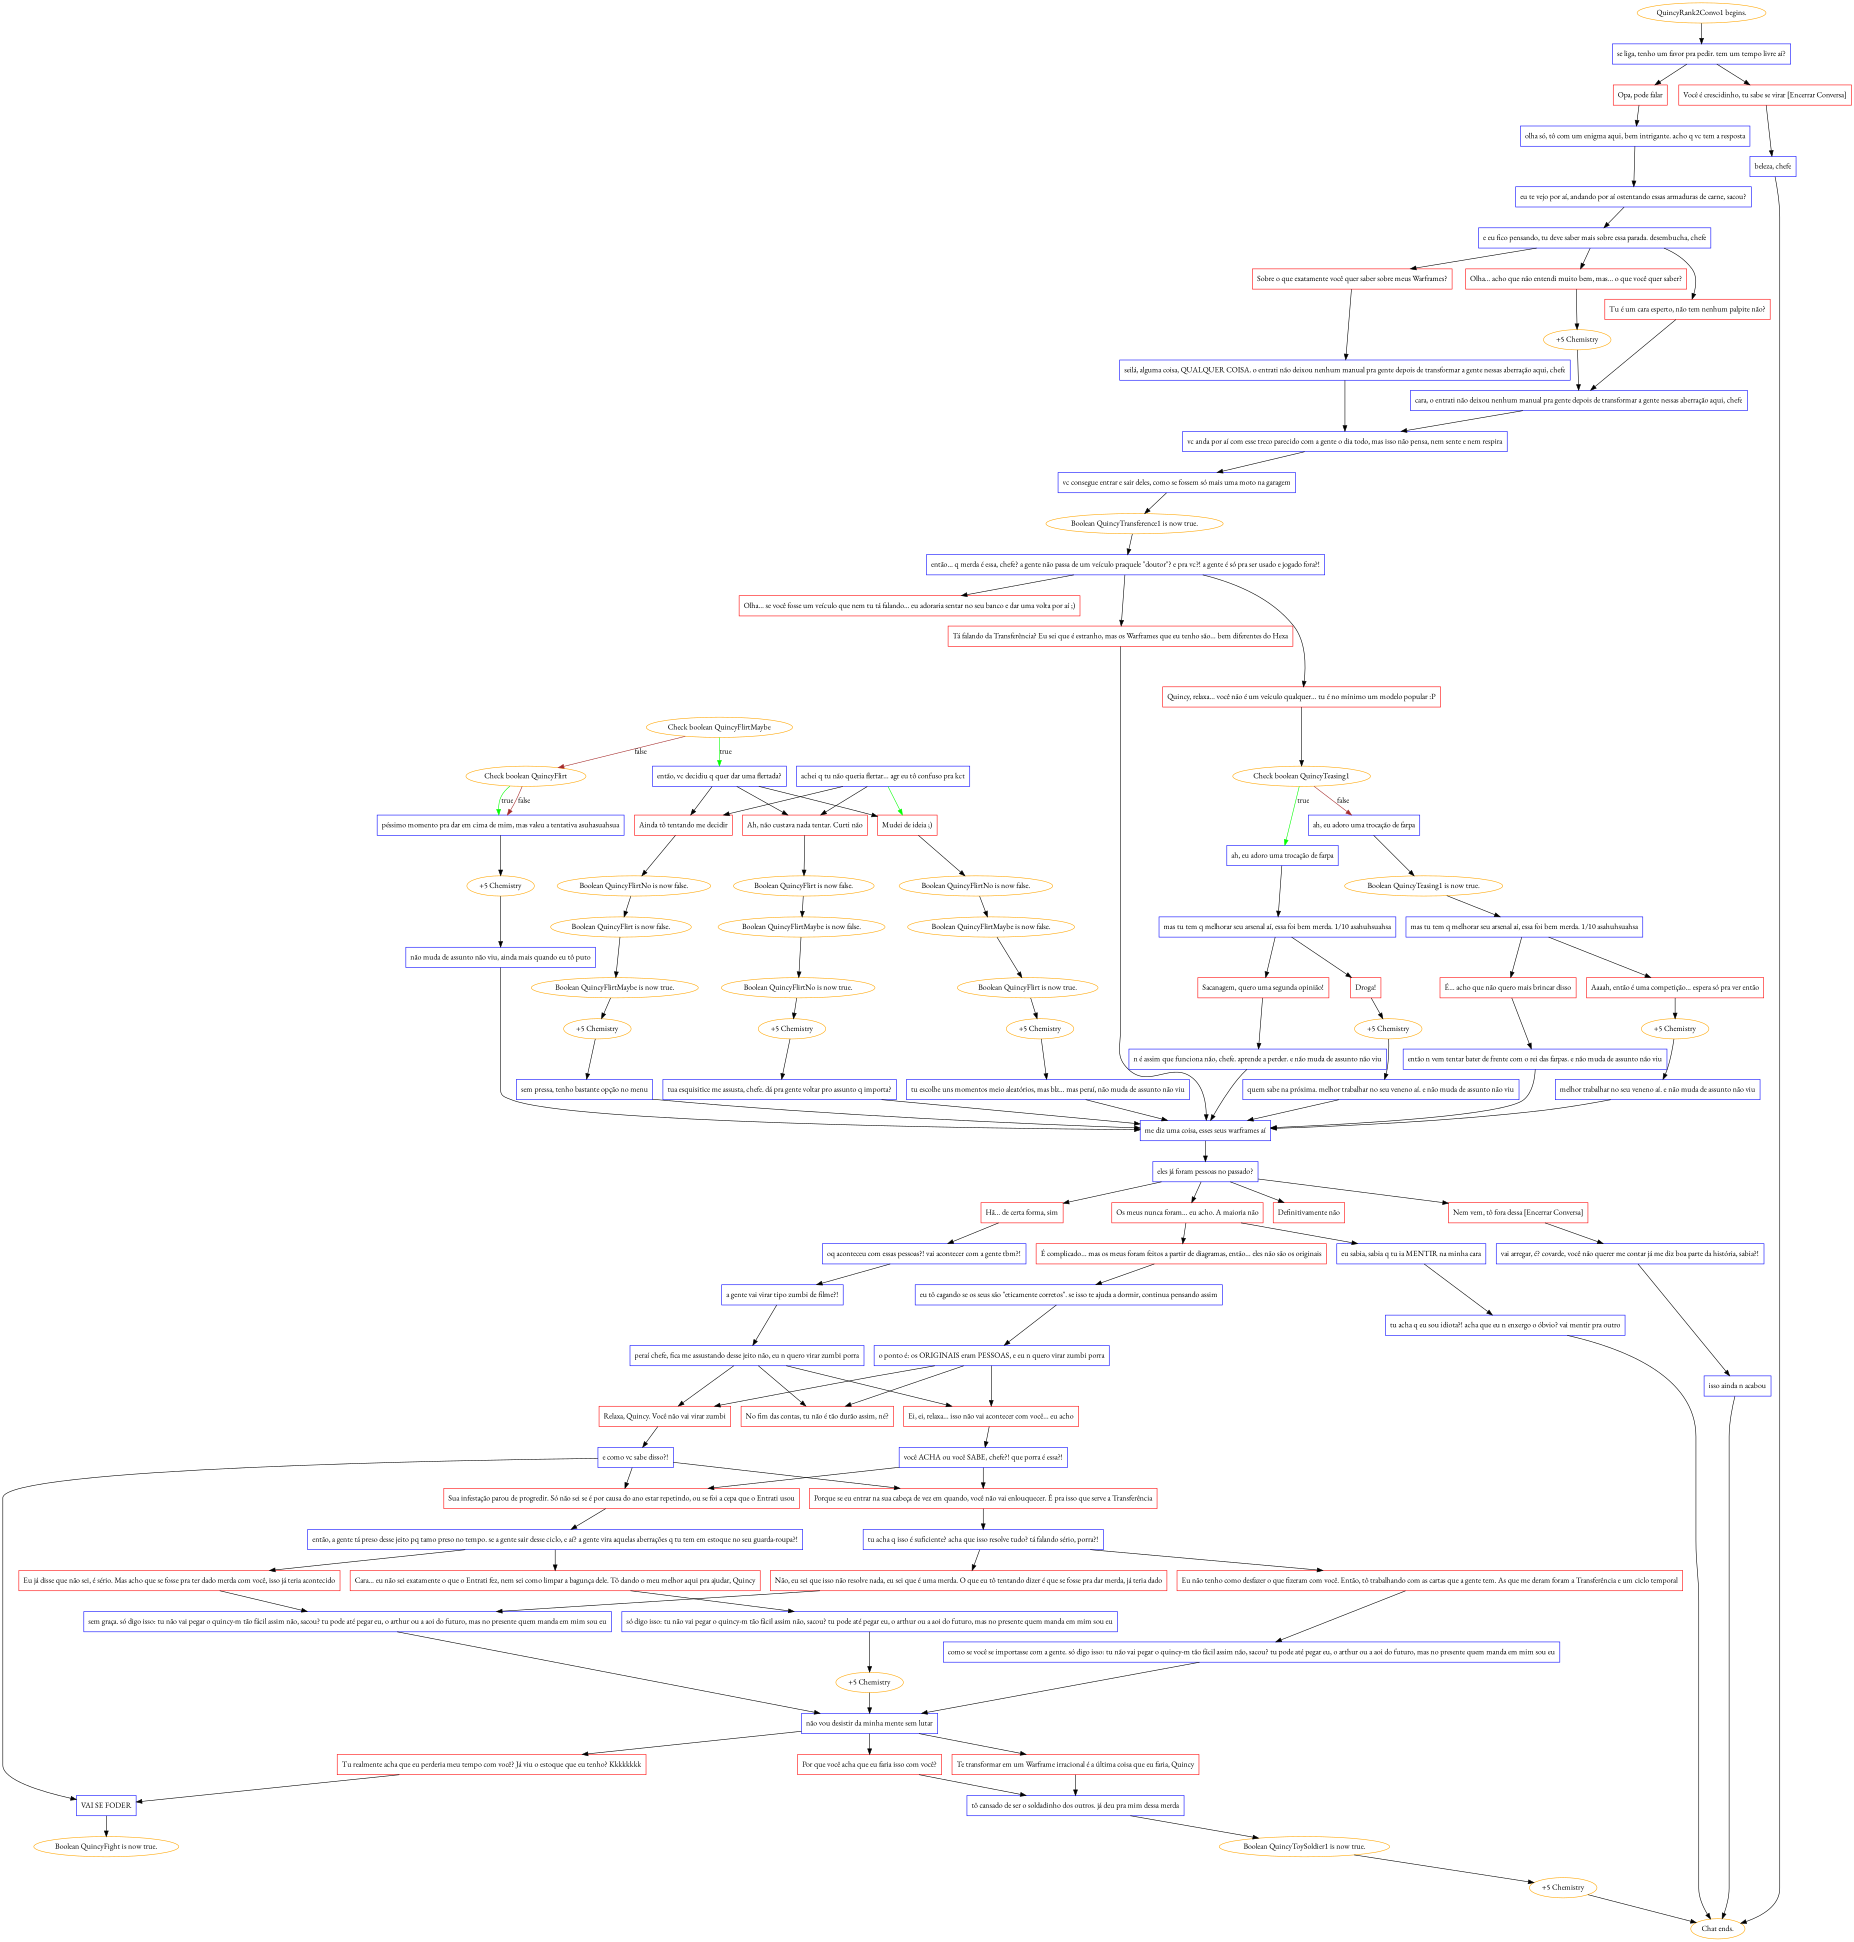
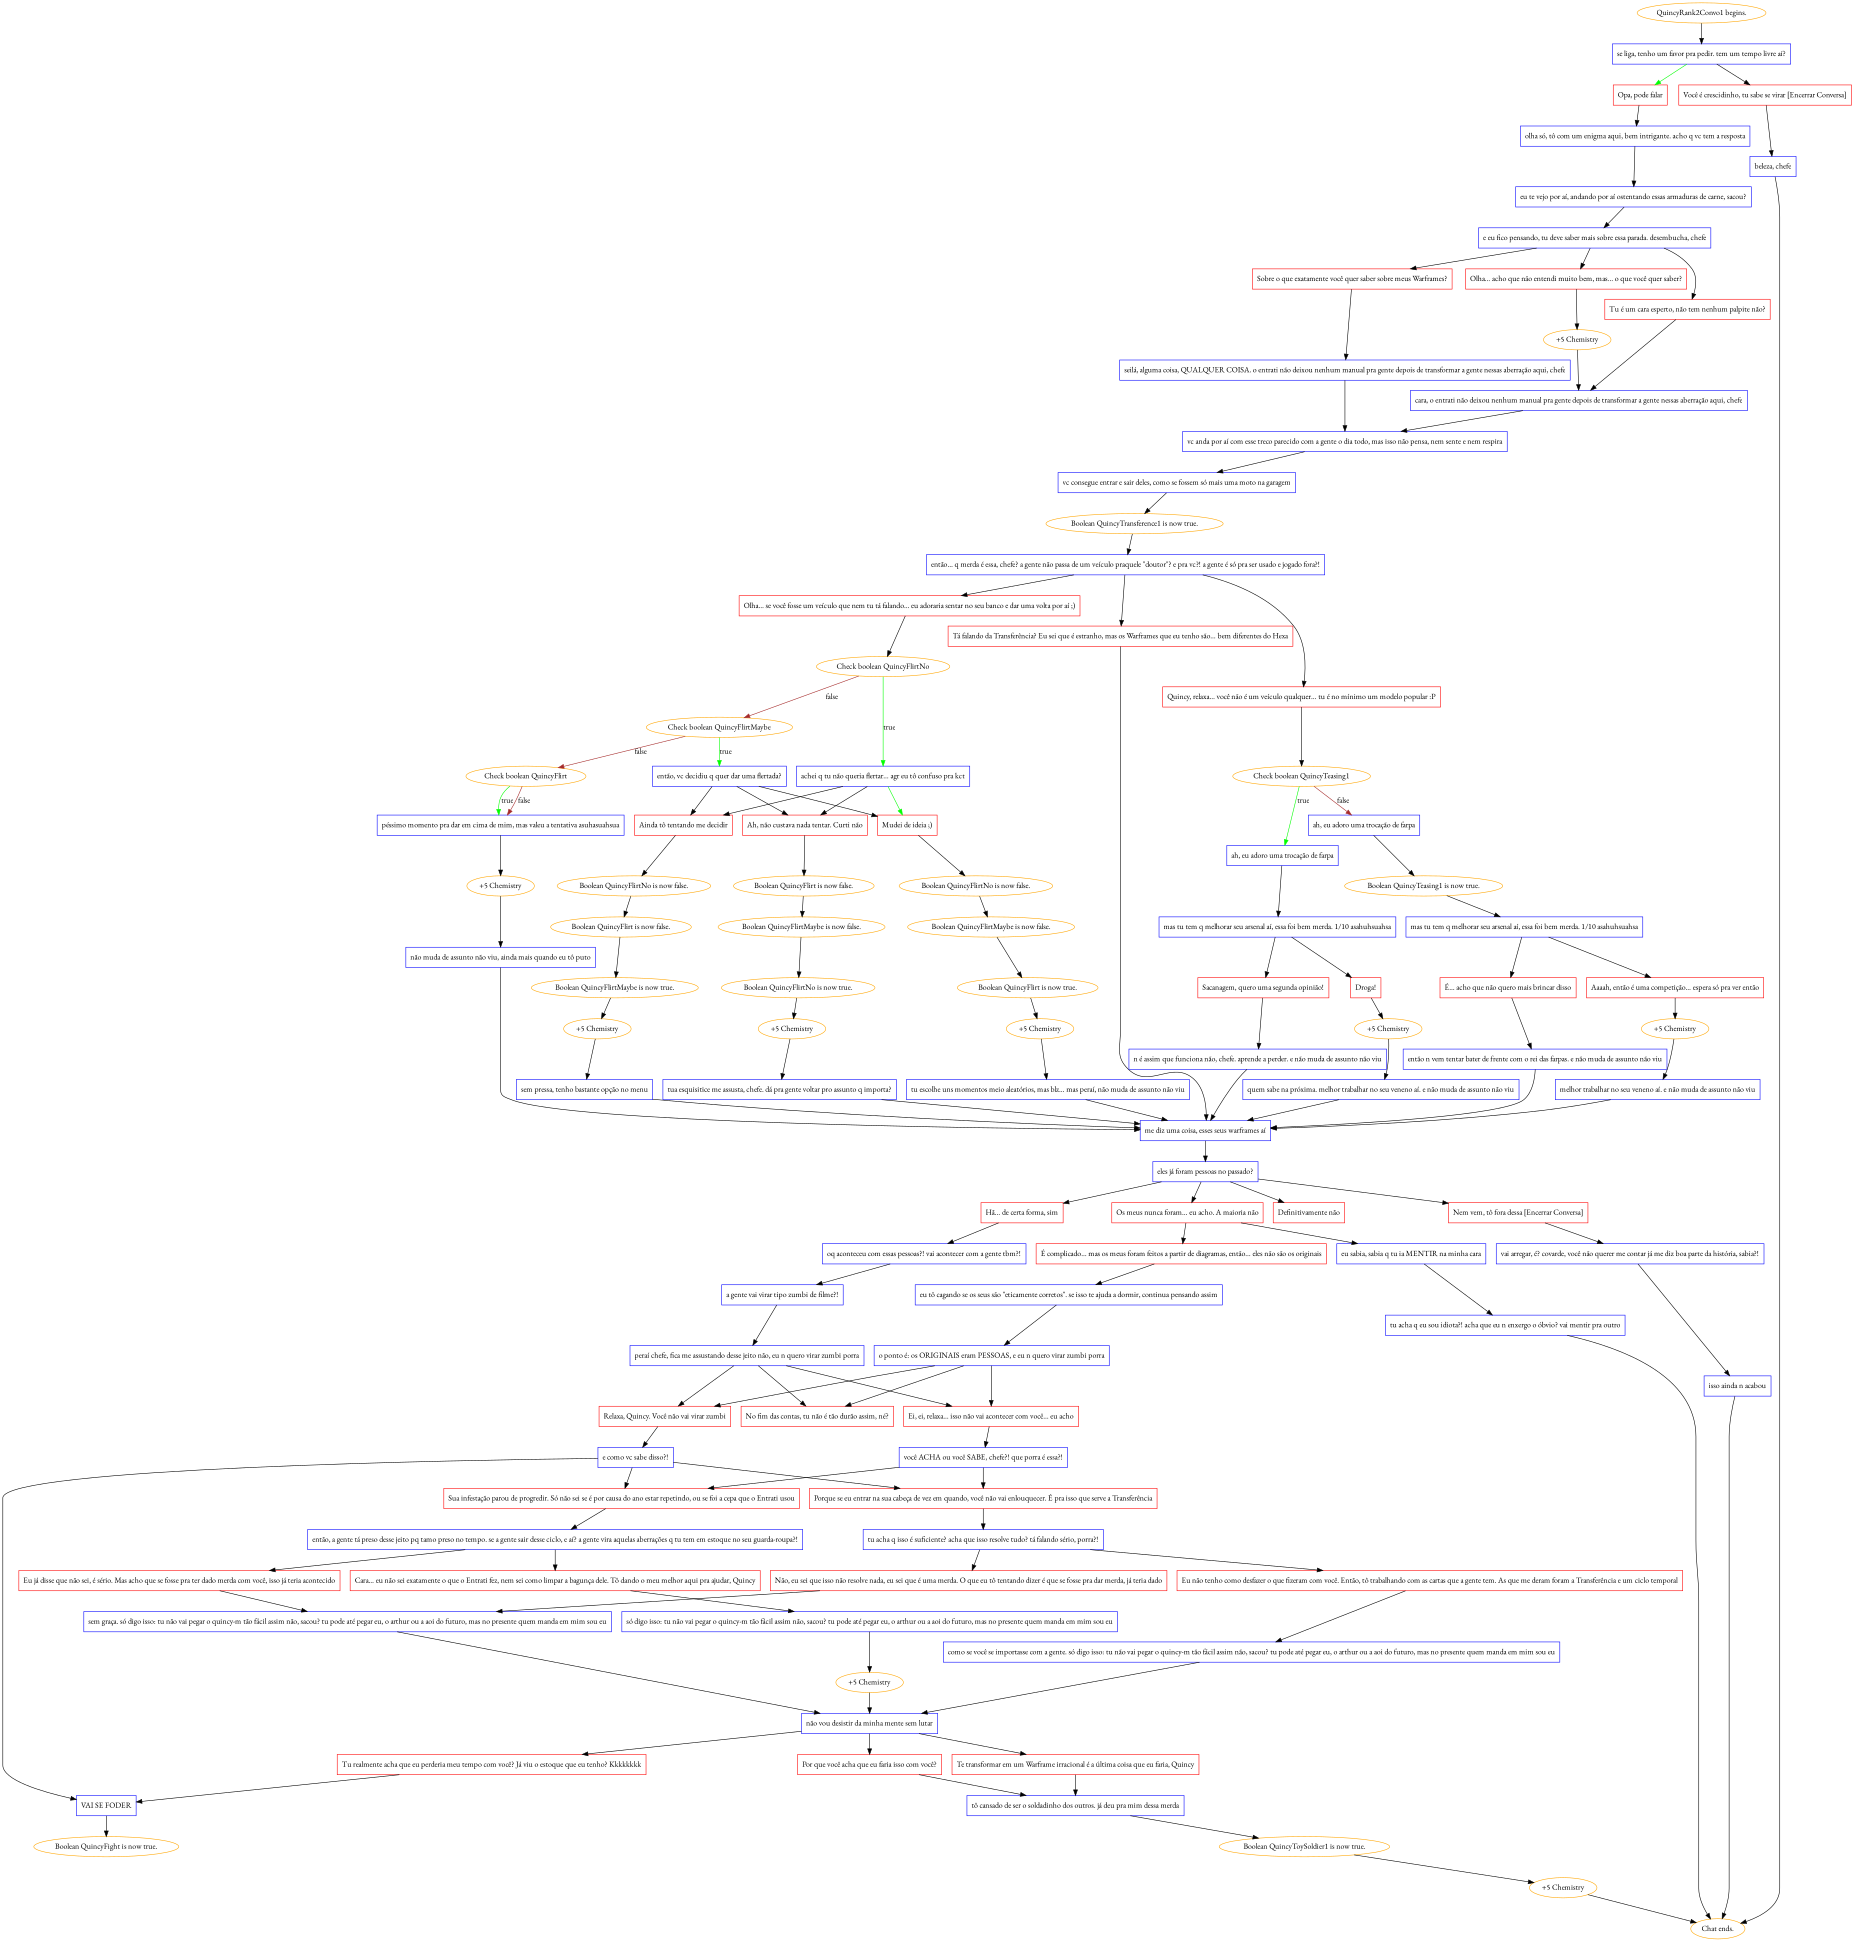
edge "se liga, tenho um favor pra pedir. tem um tempo livre aí?" -> "Opa, pode falar": color black -> green
node "Check boolean QuincyFlirtNo": added
